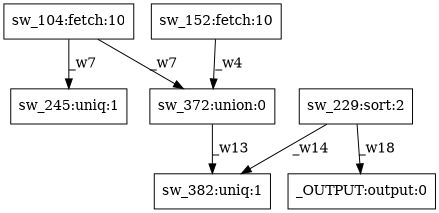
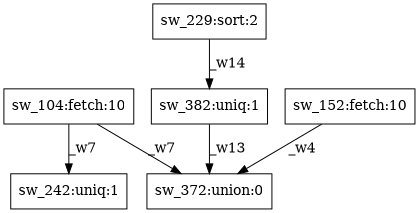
node "sw_245:uniq:1": label "sw_245:uniq:1" -> "sw_242:uniq:1"
edge "sw_372:union:0" -> "sw_382:uniq:1": reversed
node "_OUTPUT:output:0": removed
